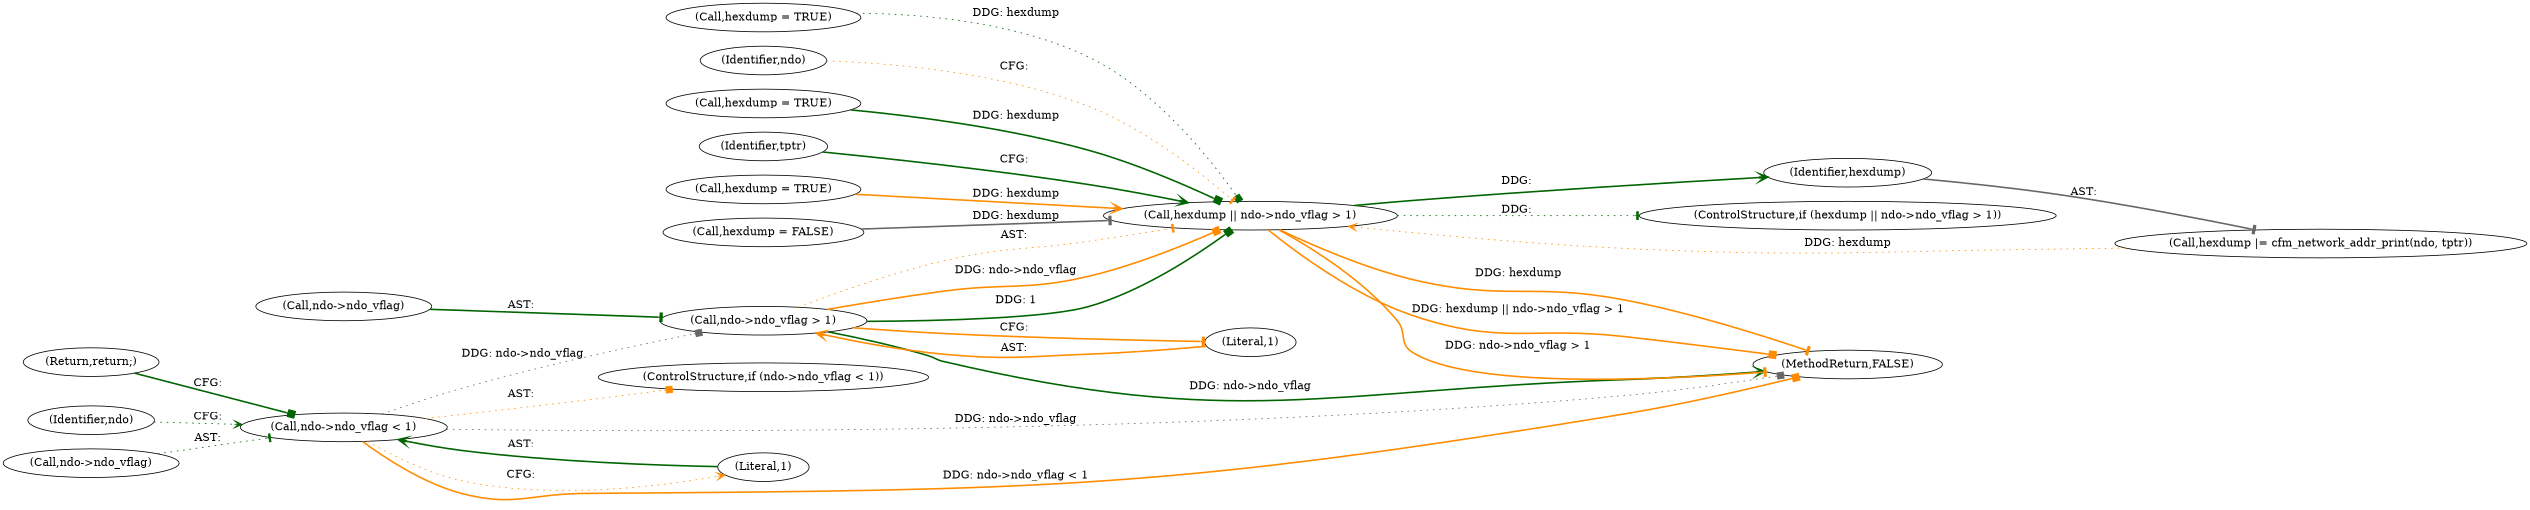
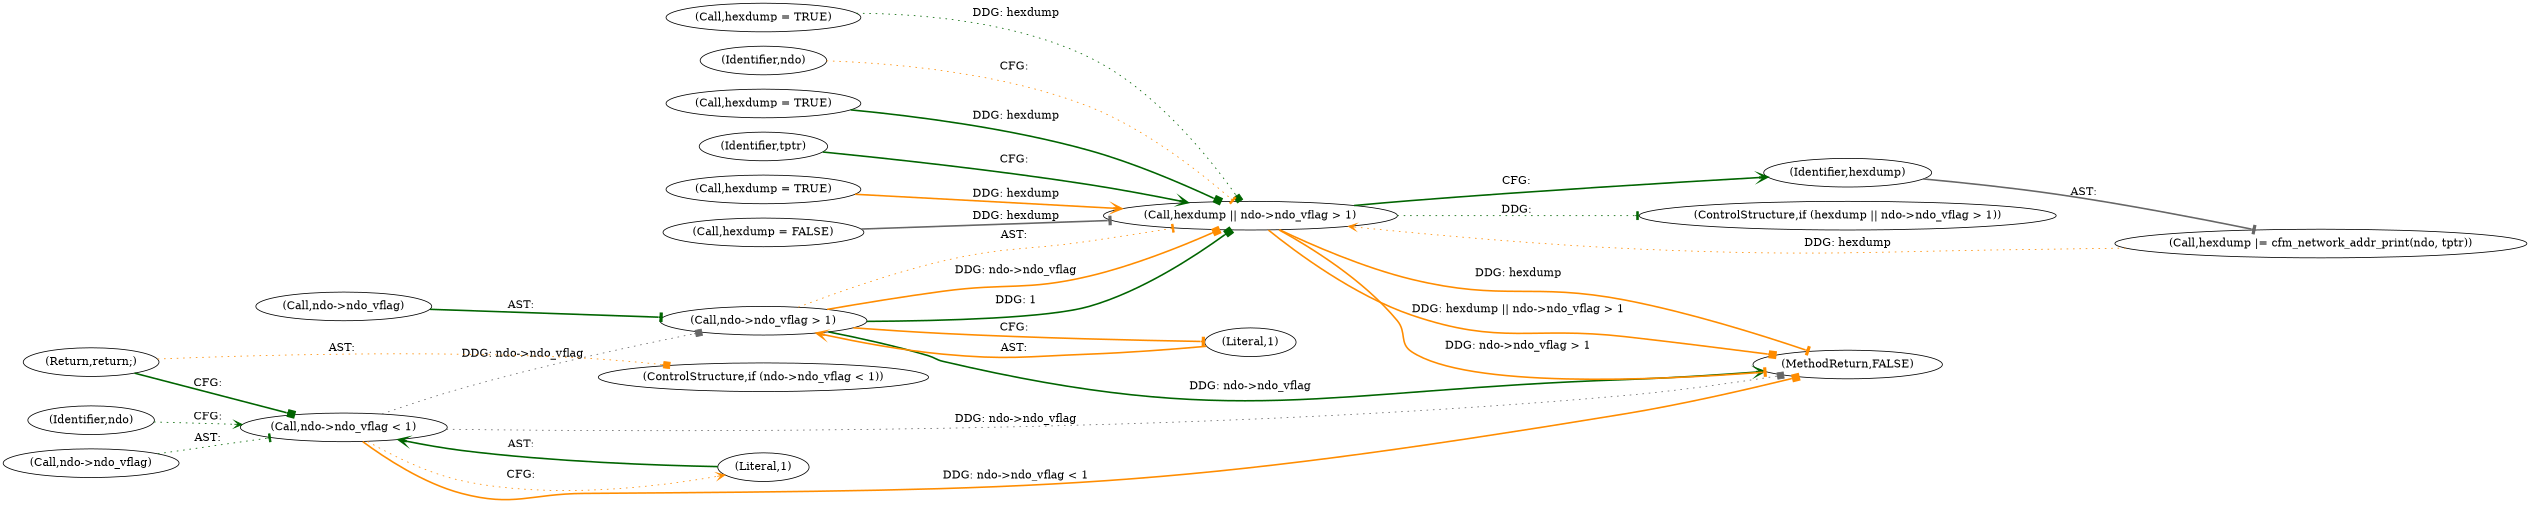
edge "(Call,hexdump || ndo->ndo_vflag > 1)" -> "(Identifier,hexdump)": label "DDG: " -> "CFG: "
edge "(Call,ndo->ndo_vflag < 1)" -> "(ControlStructure,if (ndo->ndo_vflag < 1))": now "(Return,return;)" -> "(ControlStructure,if (ndo->ndo_vflag < 1))"
